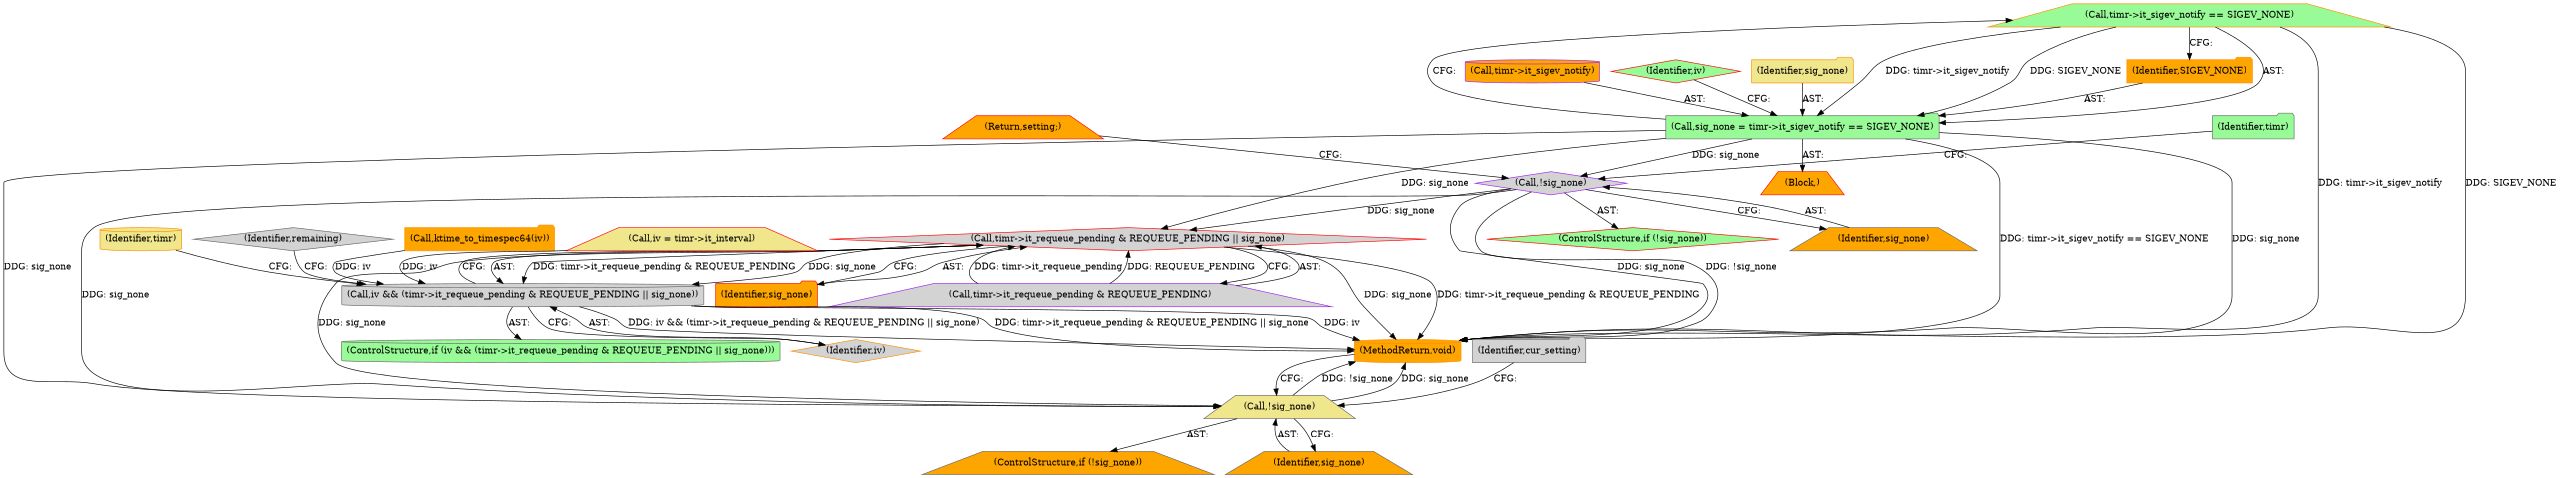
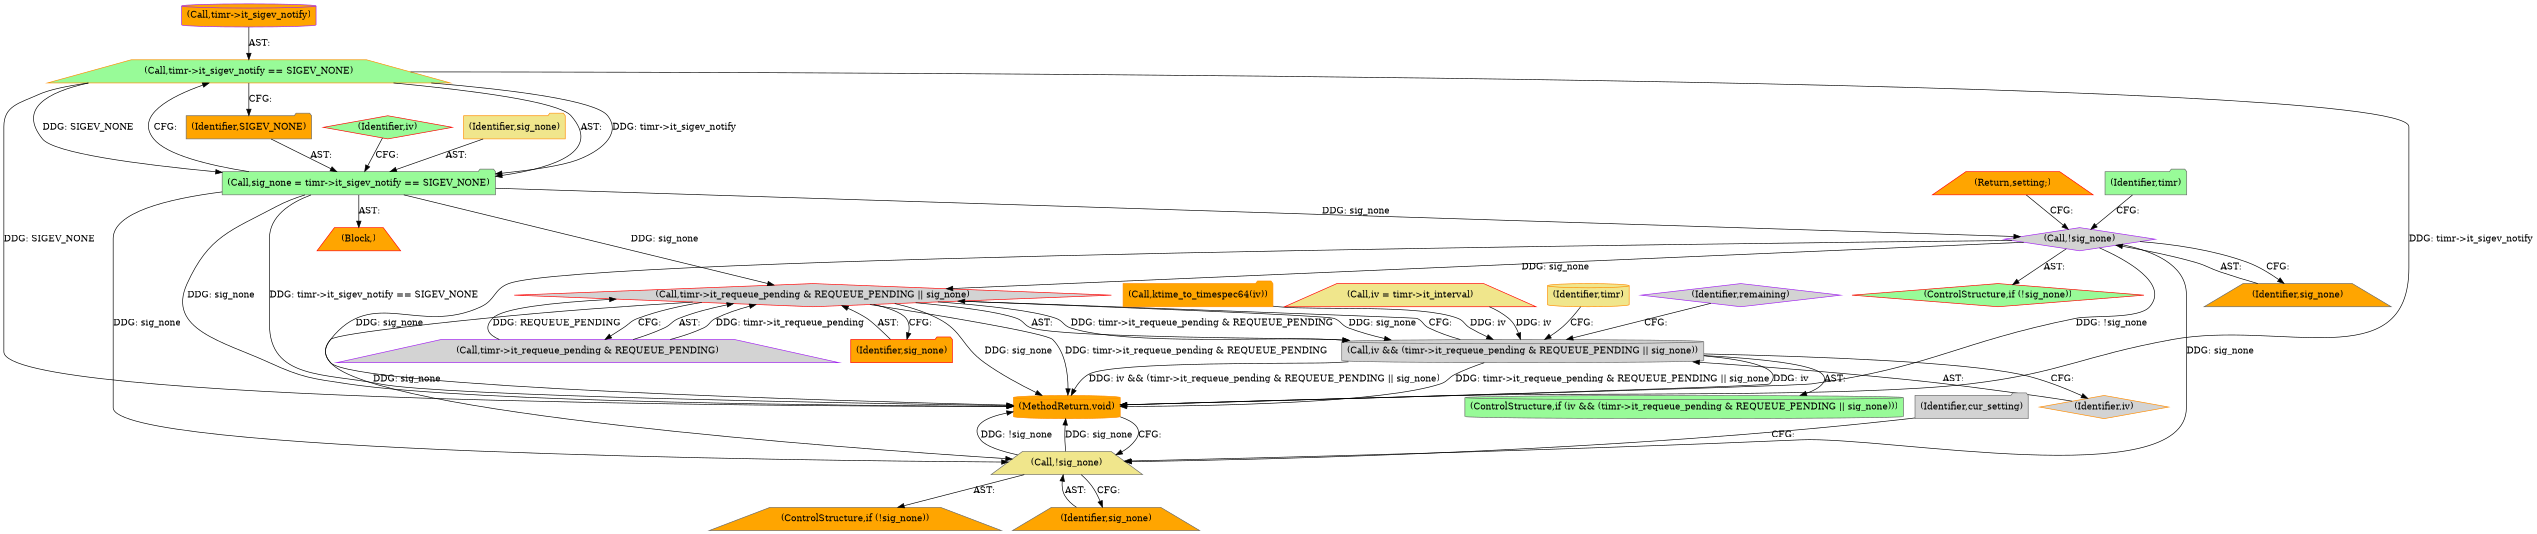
node "(Identifier,SIGEV_NONE)": color darkorange -> gray40
edge "(Call,timr->it_sigev_notify)" -> "(Call,sig_none = timr->it_sigev_notify == SIGEV_NONE)": now "(Call,timr->it_sigev_notify)" -> "(Call,timr->it_sigev_notify == SIGEV_NONE)"
node "(Identifier,remaining)": color gray40 -> purple
